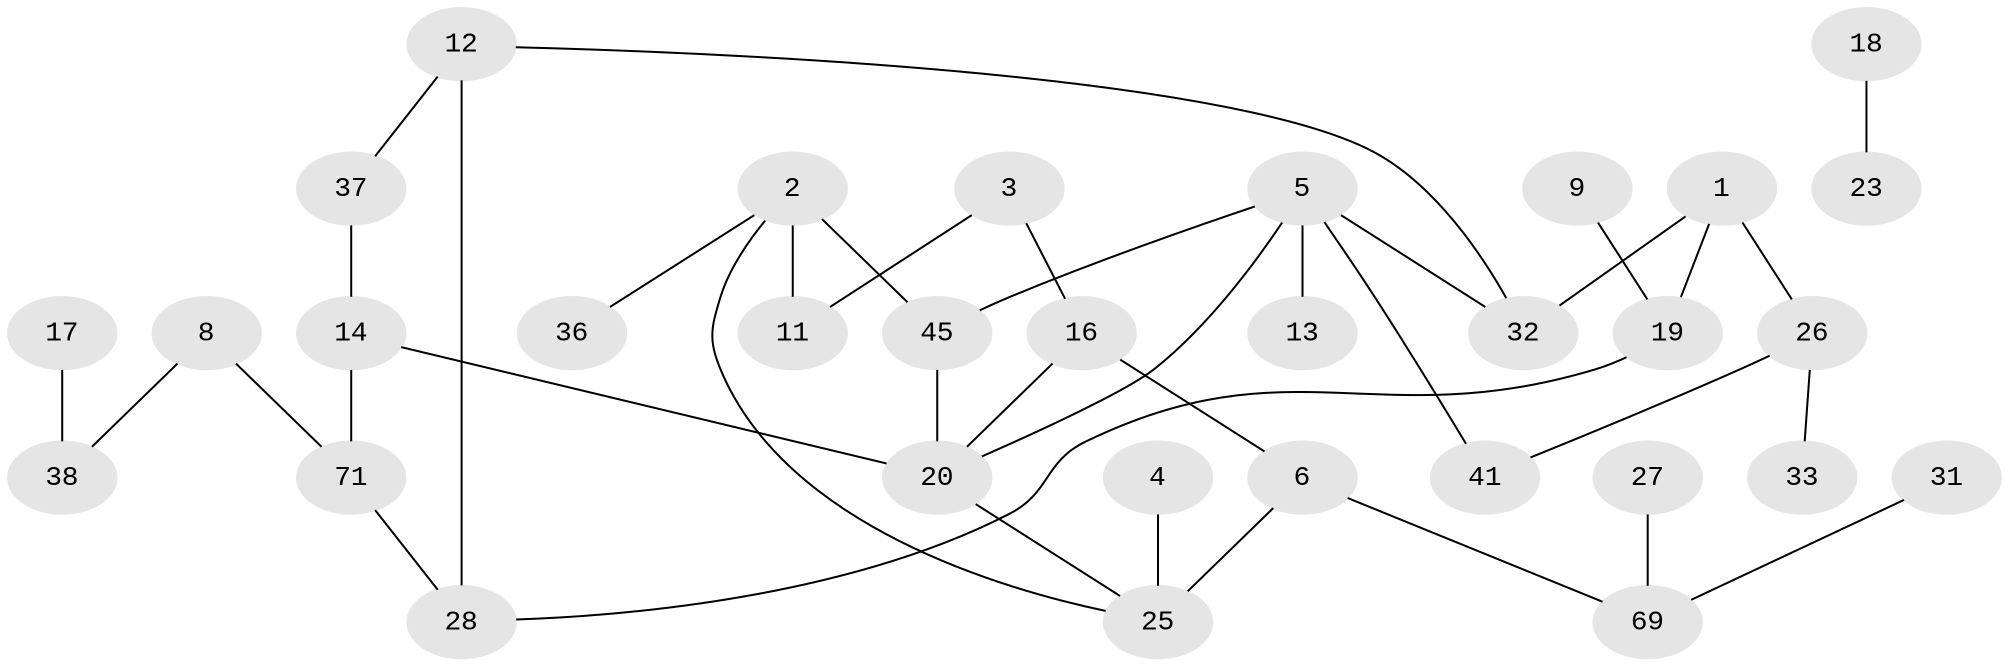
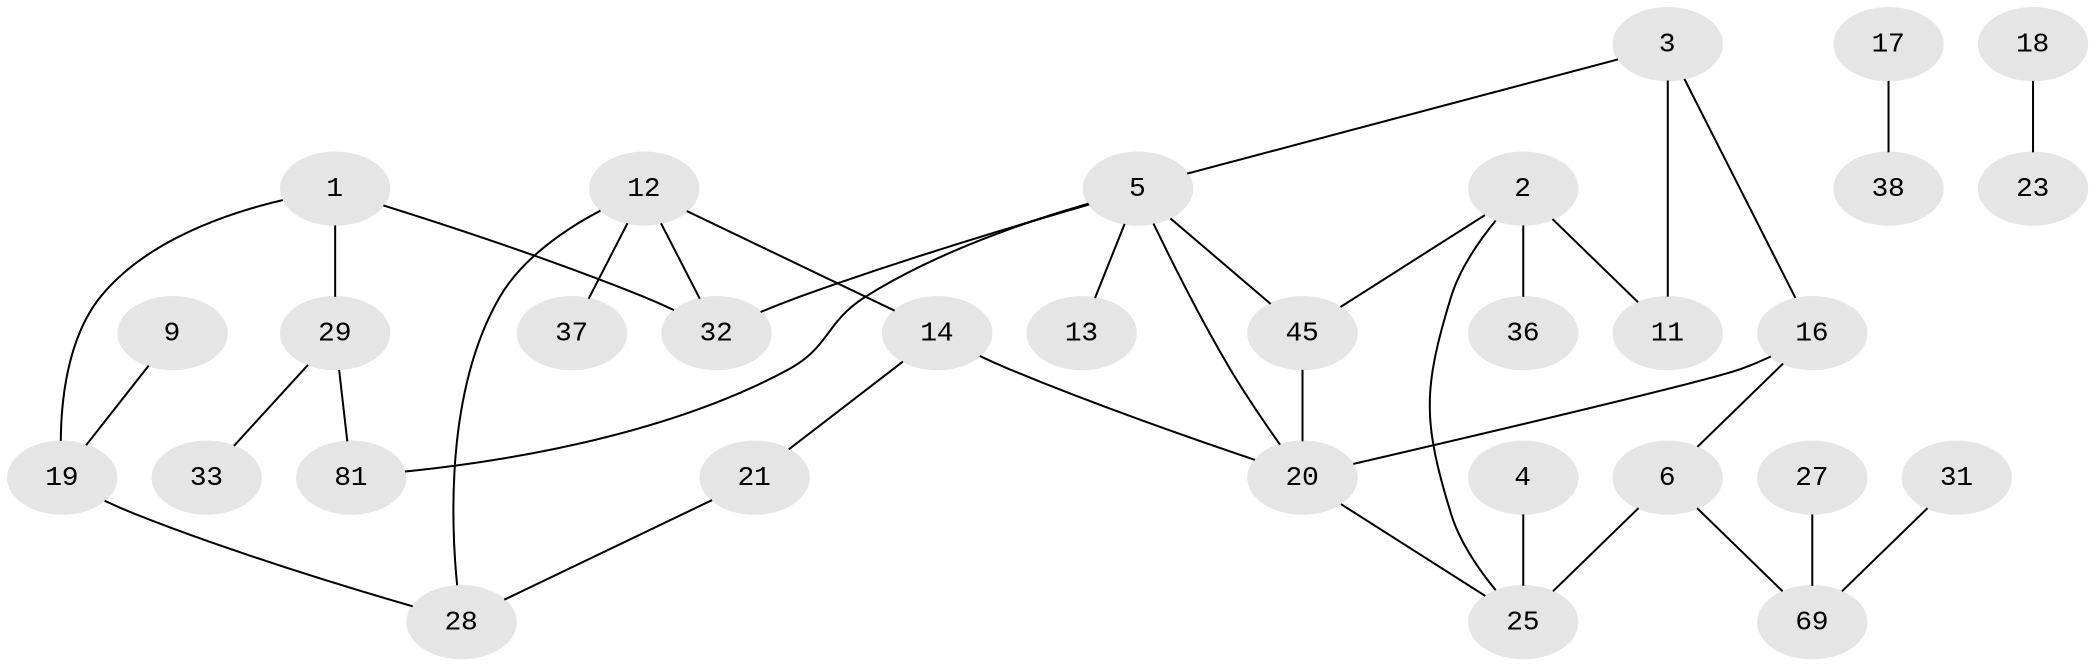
edge "3" -- "5": added
edge "37" -- "14": now "12" -- "14"
node "8": removed
node "26": label "26" -> "29"
node "71": label "71" -> "21"
node "41": label "41" -> "81"
